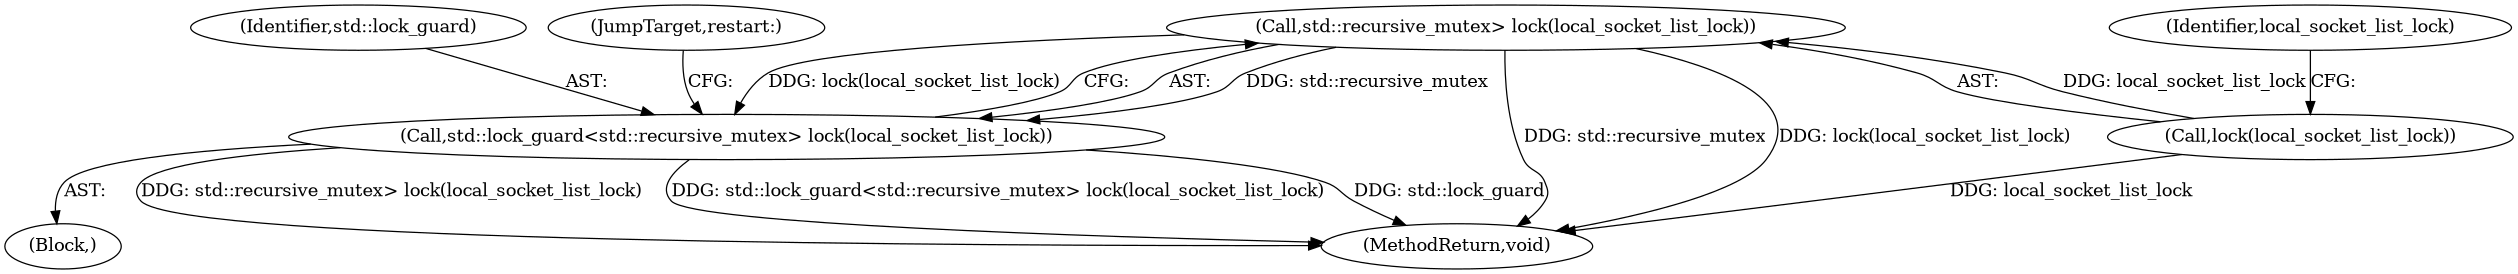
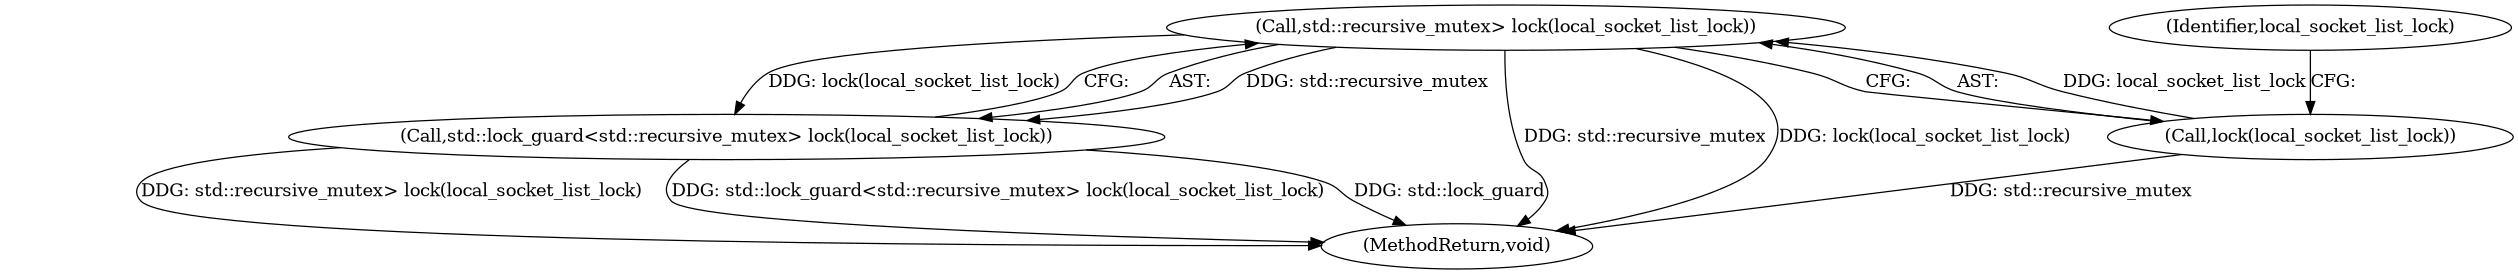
node "(Identifier,std::lock_guard)": removed
node "(JumpTarget,restart:)": removed
edge "(Call,std::recursive_mutex> lock(local_socket_list_lock))" -> "(Call,lock(local_socket_list_lock))": added, label "CFG:"
edge "(Call,lock(local_socket_list_lock))" -> "(MethodReturn,void)": label "DDG: local_socket_list_lock" -> "DDG: std::recursive_mutex"
node "(Block,)": removed
